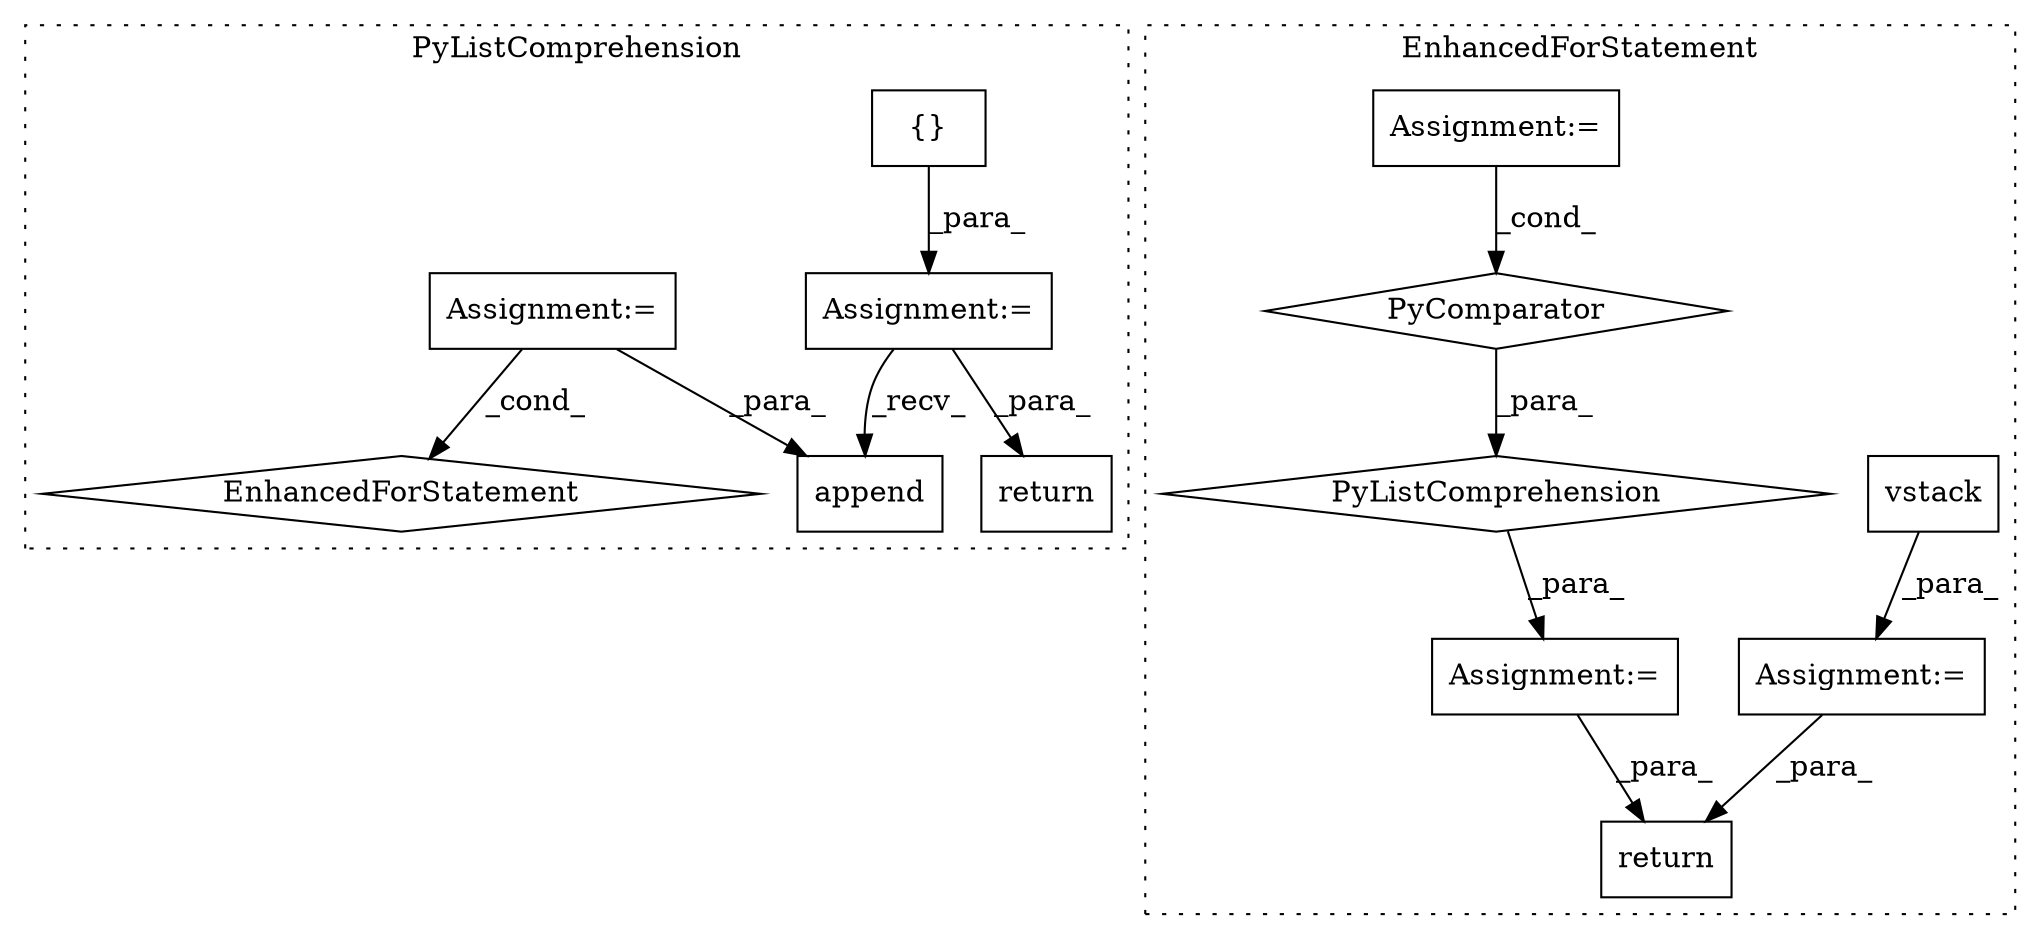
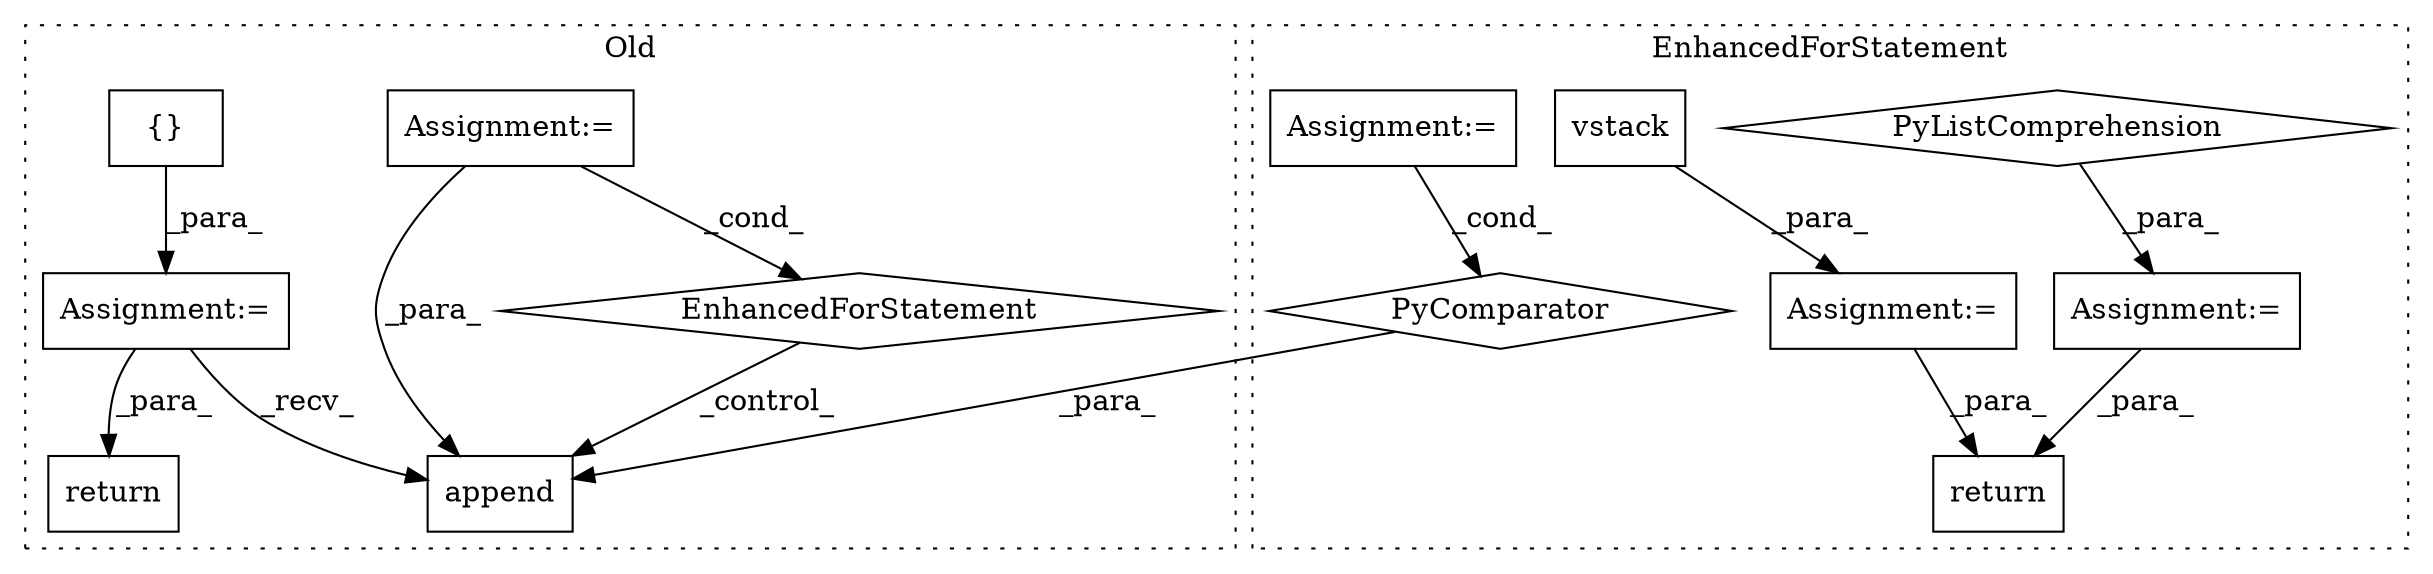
cluster "PyListComprehension": label "PyListComprehension" -> "Old"
edge "PyComparator" -> "PyListComprehension": now "PyComparator" -> "append"
edge "EnhancedForStatement" -> "append": added, label "_control_"
